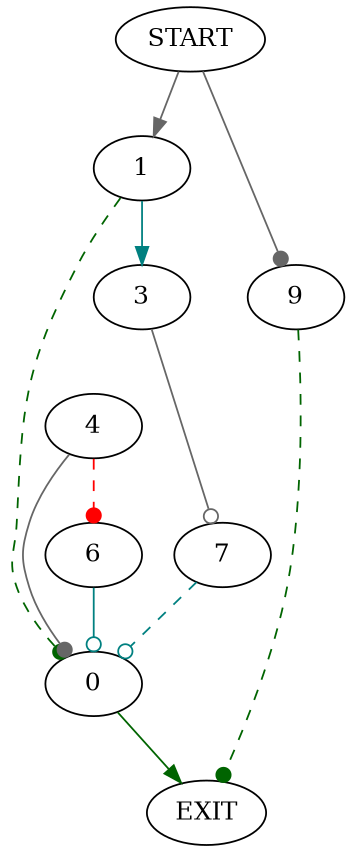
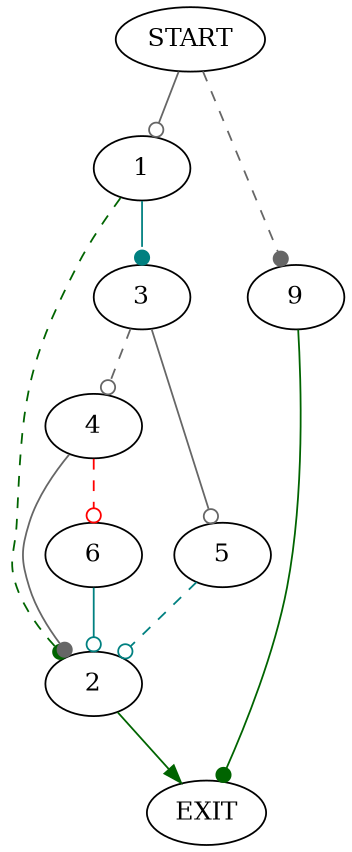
edge "START" -> "1": arrowhead normal -> odot
edge "START" -> "9": style solid -> dashed
edge "1" -> "3": arrowhead normal -> dot
edge "3" -> "4": added
edge "4" -> "6": arrowhead dot -> odot
edge "9" -> "EXIT": style dashed -> solid
node "7": label "7" -> "5"
node "0": label "0" -> "2"
